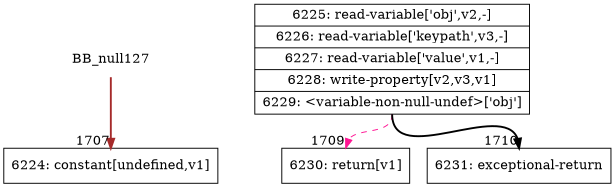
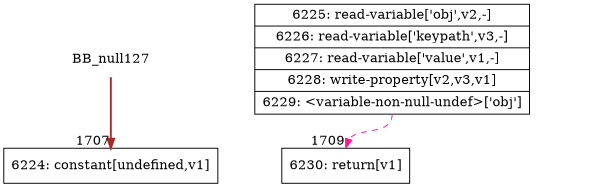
node "6231: exceptional-return": removed
